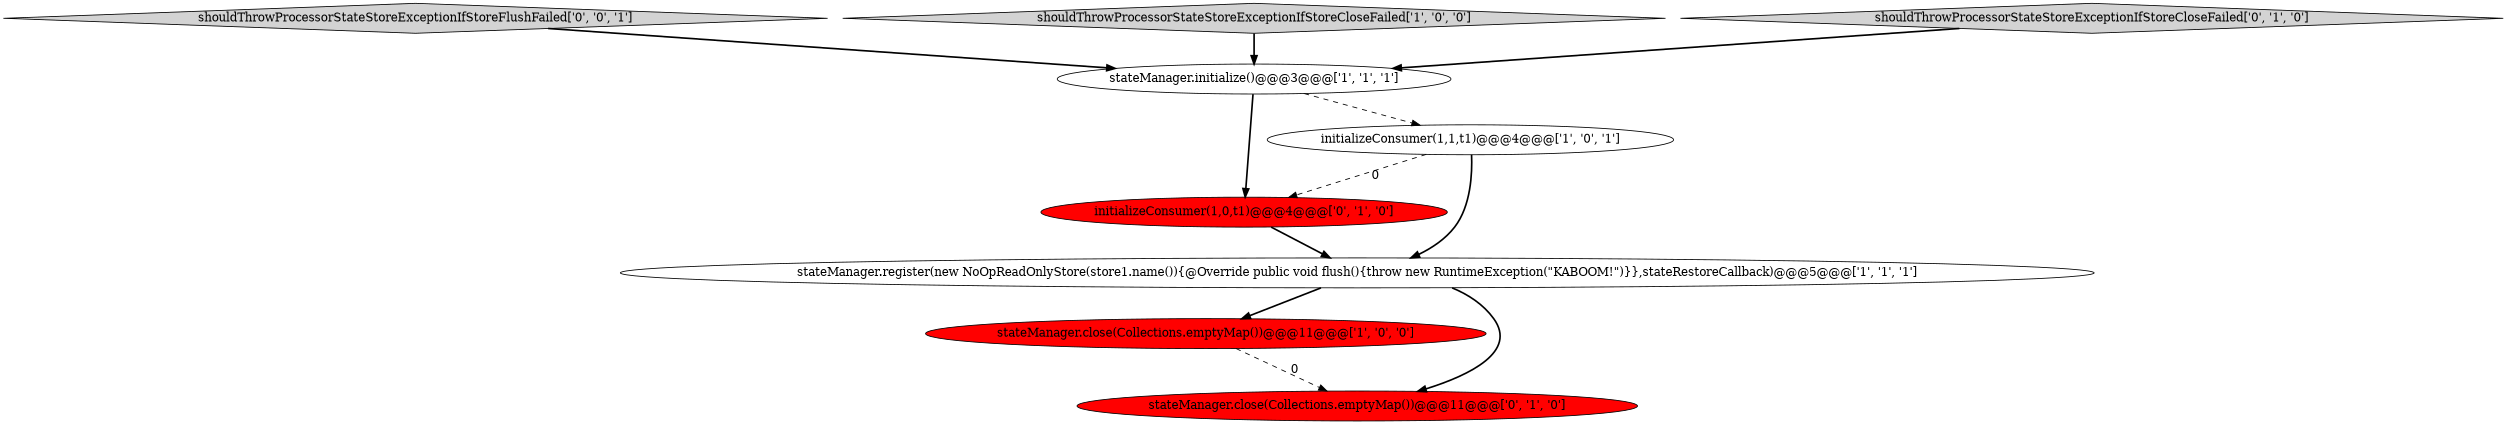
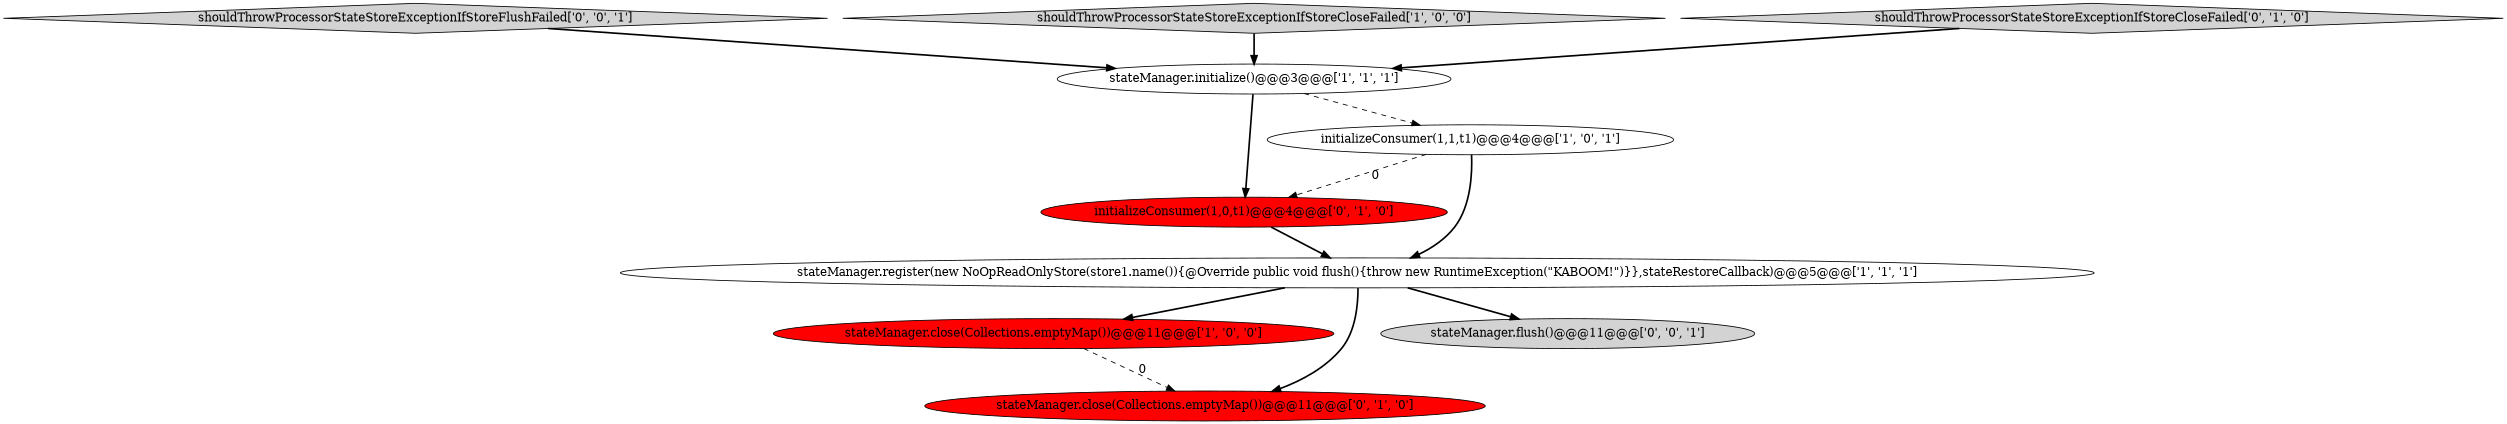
node "stateManager.flush()@@@11@@@['0', '0', '1']": added
